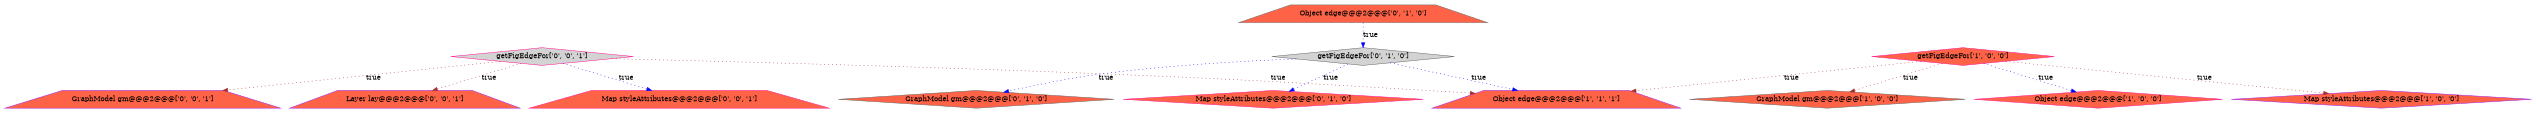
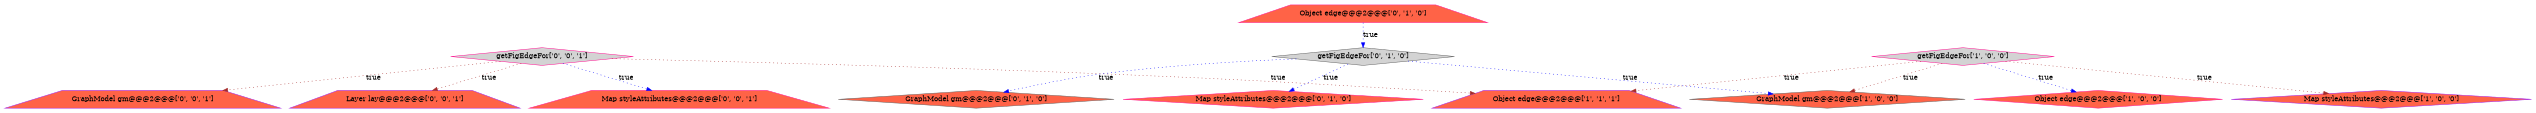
node "Object edge@@@2@@@['0', '1', '0']": color gray40 -> deeppink
node "getFigEdgeFor['1', '0', '0']": fillcolor tomato -> lightgray
edge "getFigEdgeFor['0', '1', '0']" -> "Object edge@@@2@@@['1', '1', '1']": now "getFigEdgeFor['0', '1', '0']" -> "GraphModel gm@@@2@@@['1', '0', '0']"
